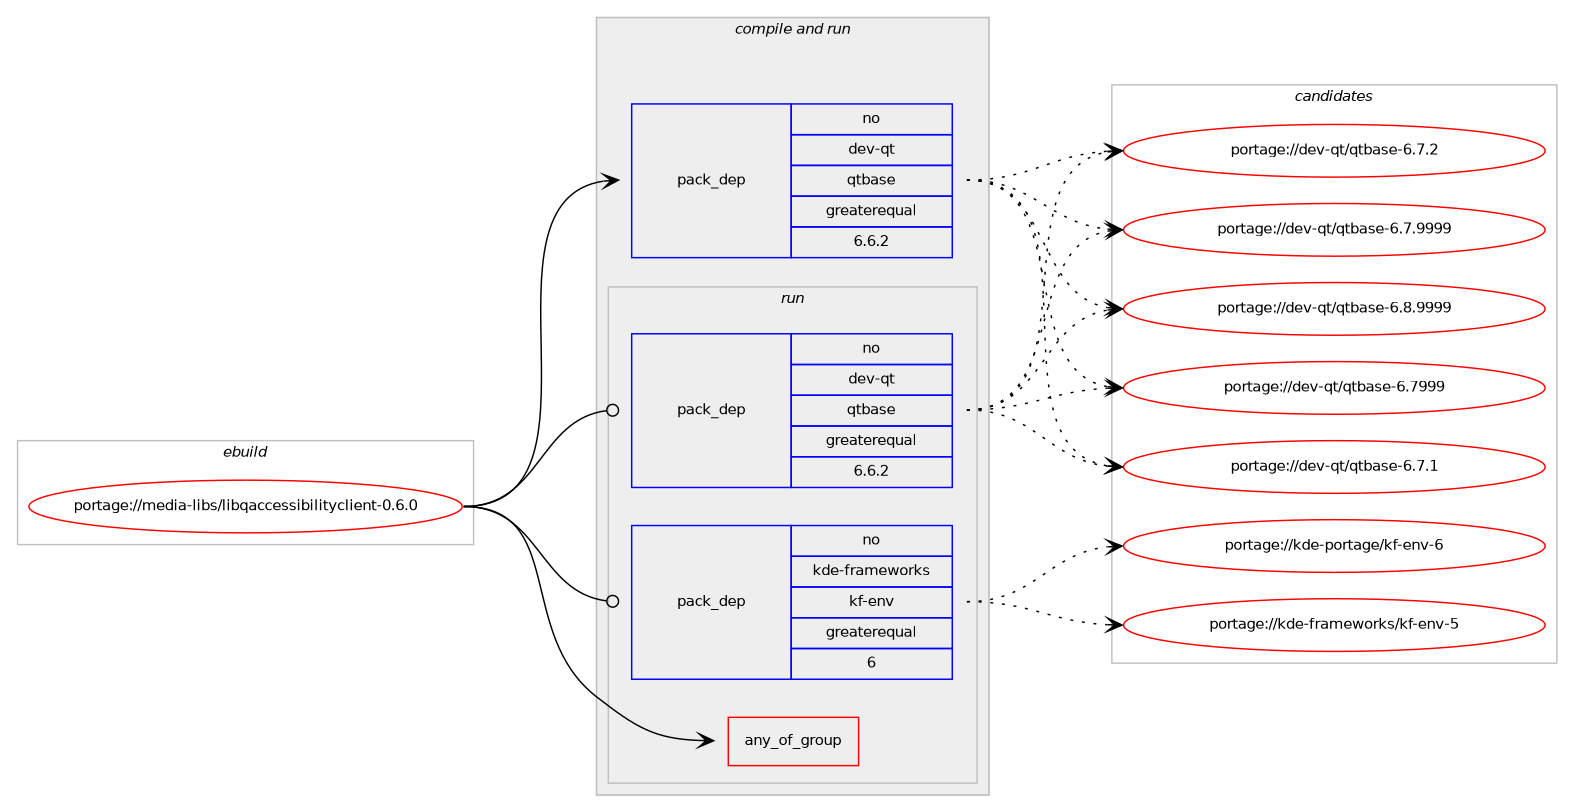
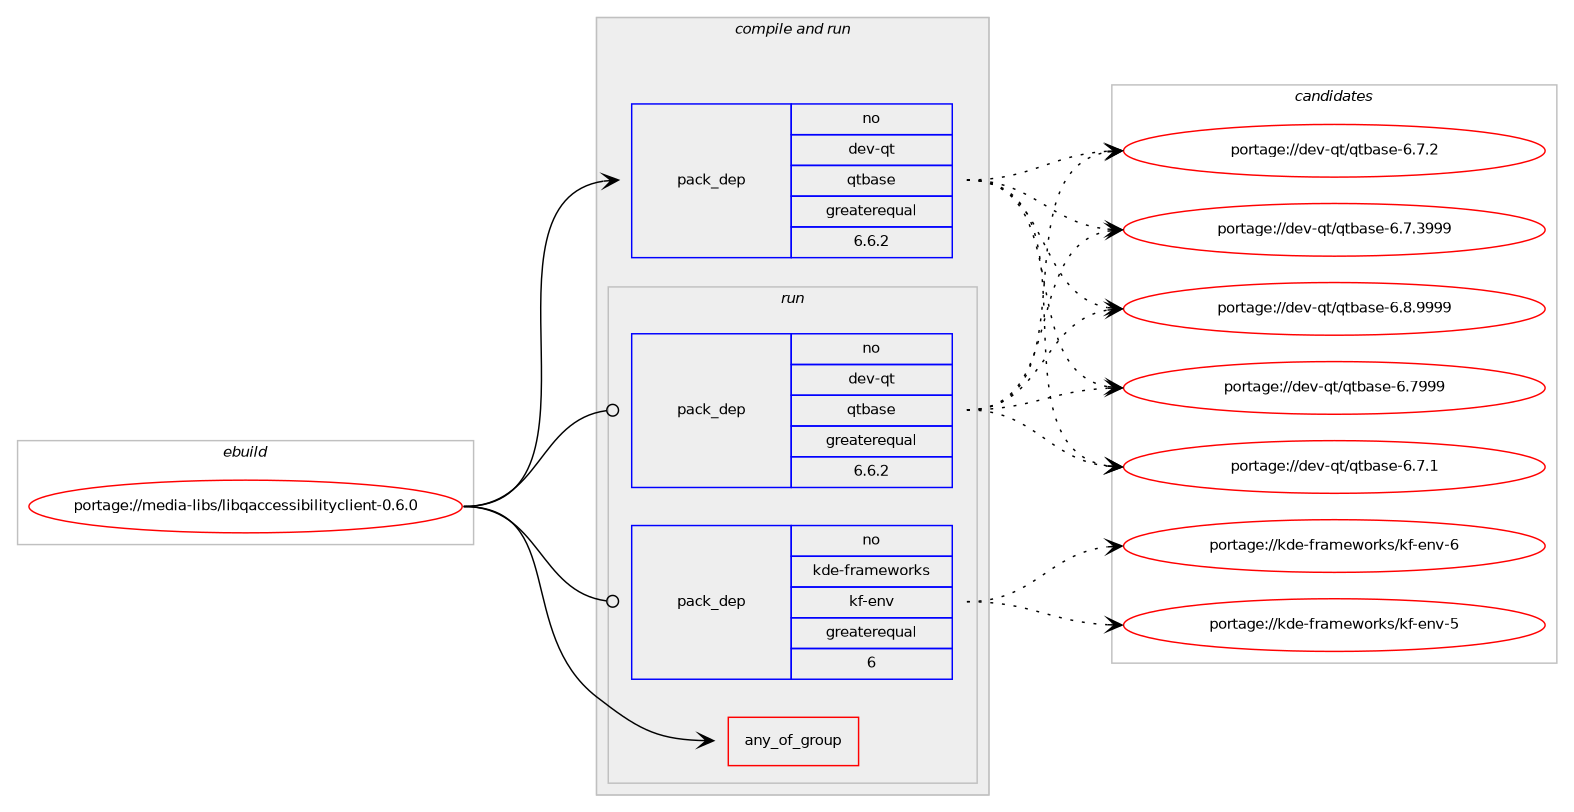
node "portage://dev-qt/qtbase-6.7.9999": label "portage://dev-qt/qtbase-6.7.9999" -> "portage://dev-qt/qtbase-6.7.3999"
node "portage://kde-portage/kf-env-6": label "portage://kde-portage/kf-env-6" -> "portage://kde-frameworks/kf-env-6"
